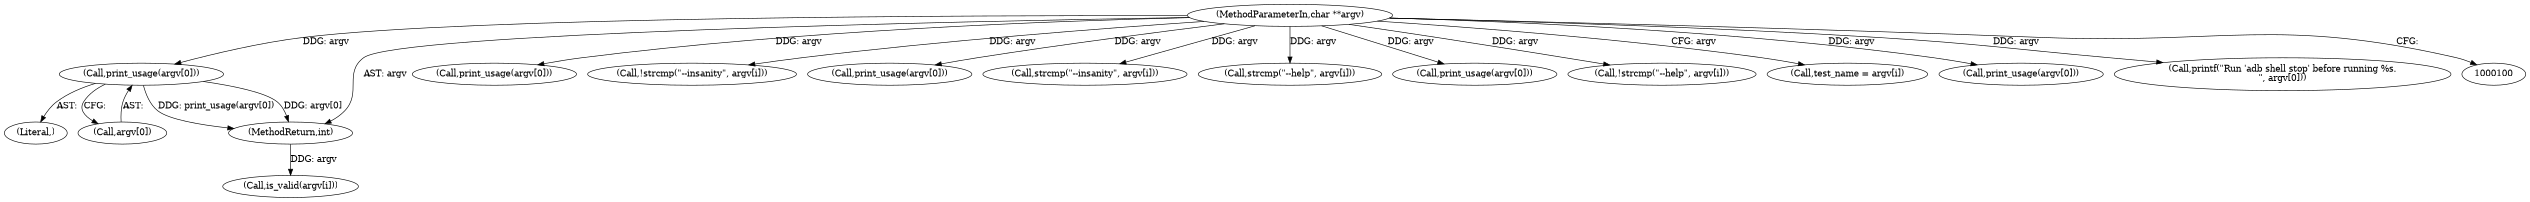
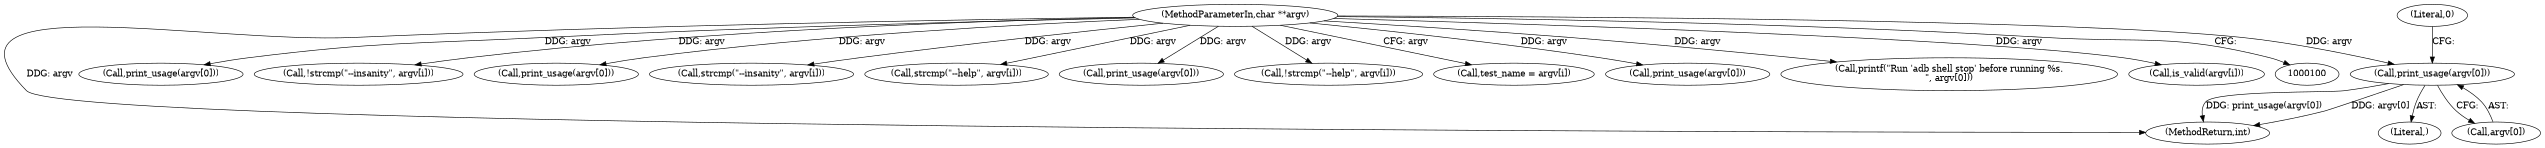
node "(Literal,0)": added
edge "(MethodParameterIn,char **argv)" -> "(MethodReturn,int)": label "AST: argv" -> "DDG: argv"
edge "(MethodReturn,int)" -> "(Call,is_valid(argv[i]))": now "(MethodParameterIn,char **argv)" -> "(Call,is_valid(argv[i]))"
